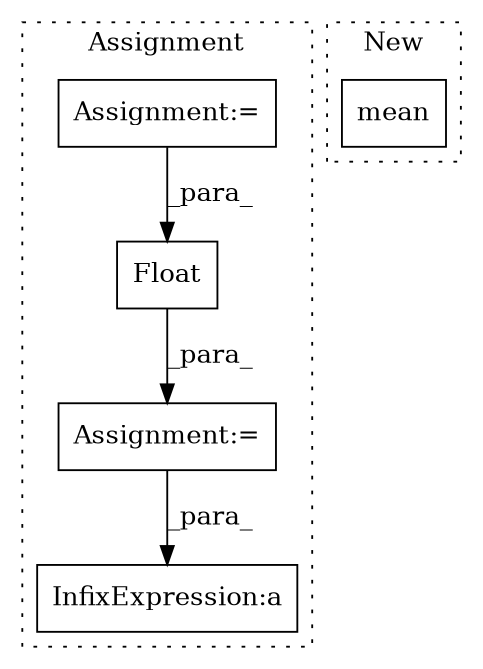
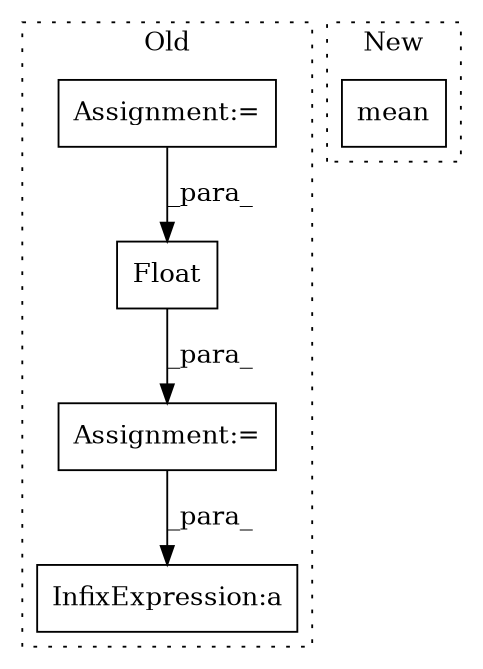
cluster "Assignment": label "Assignment" -> "Old"
